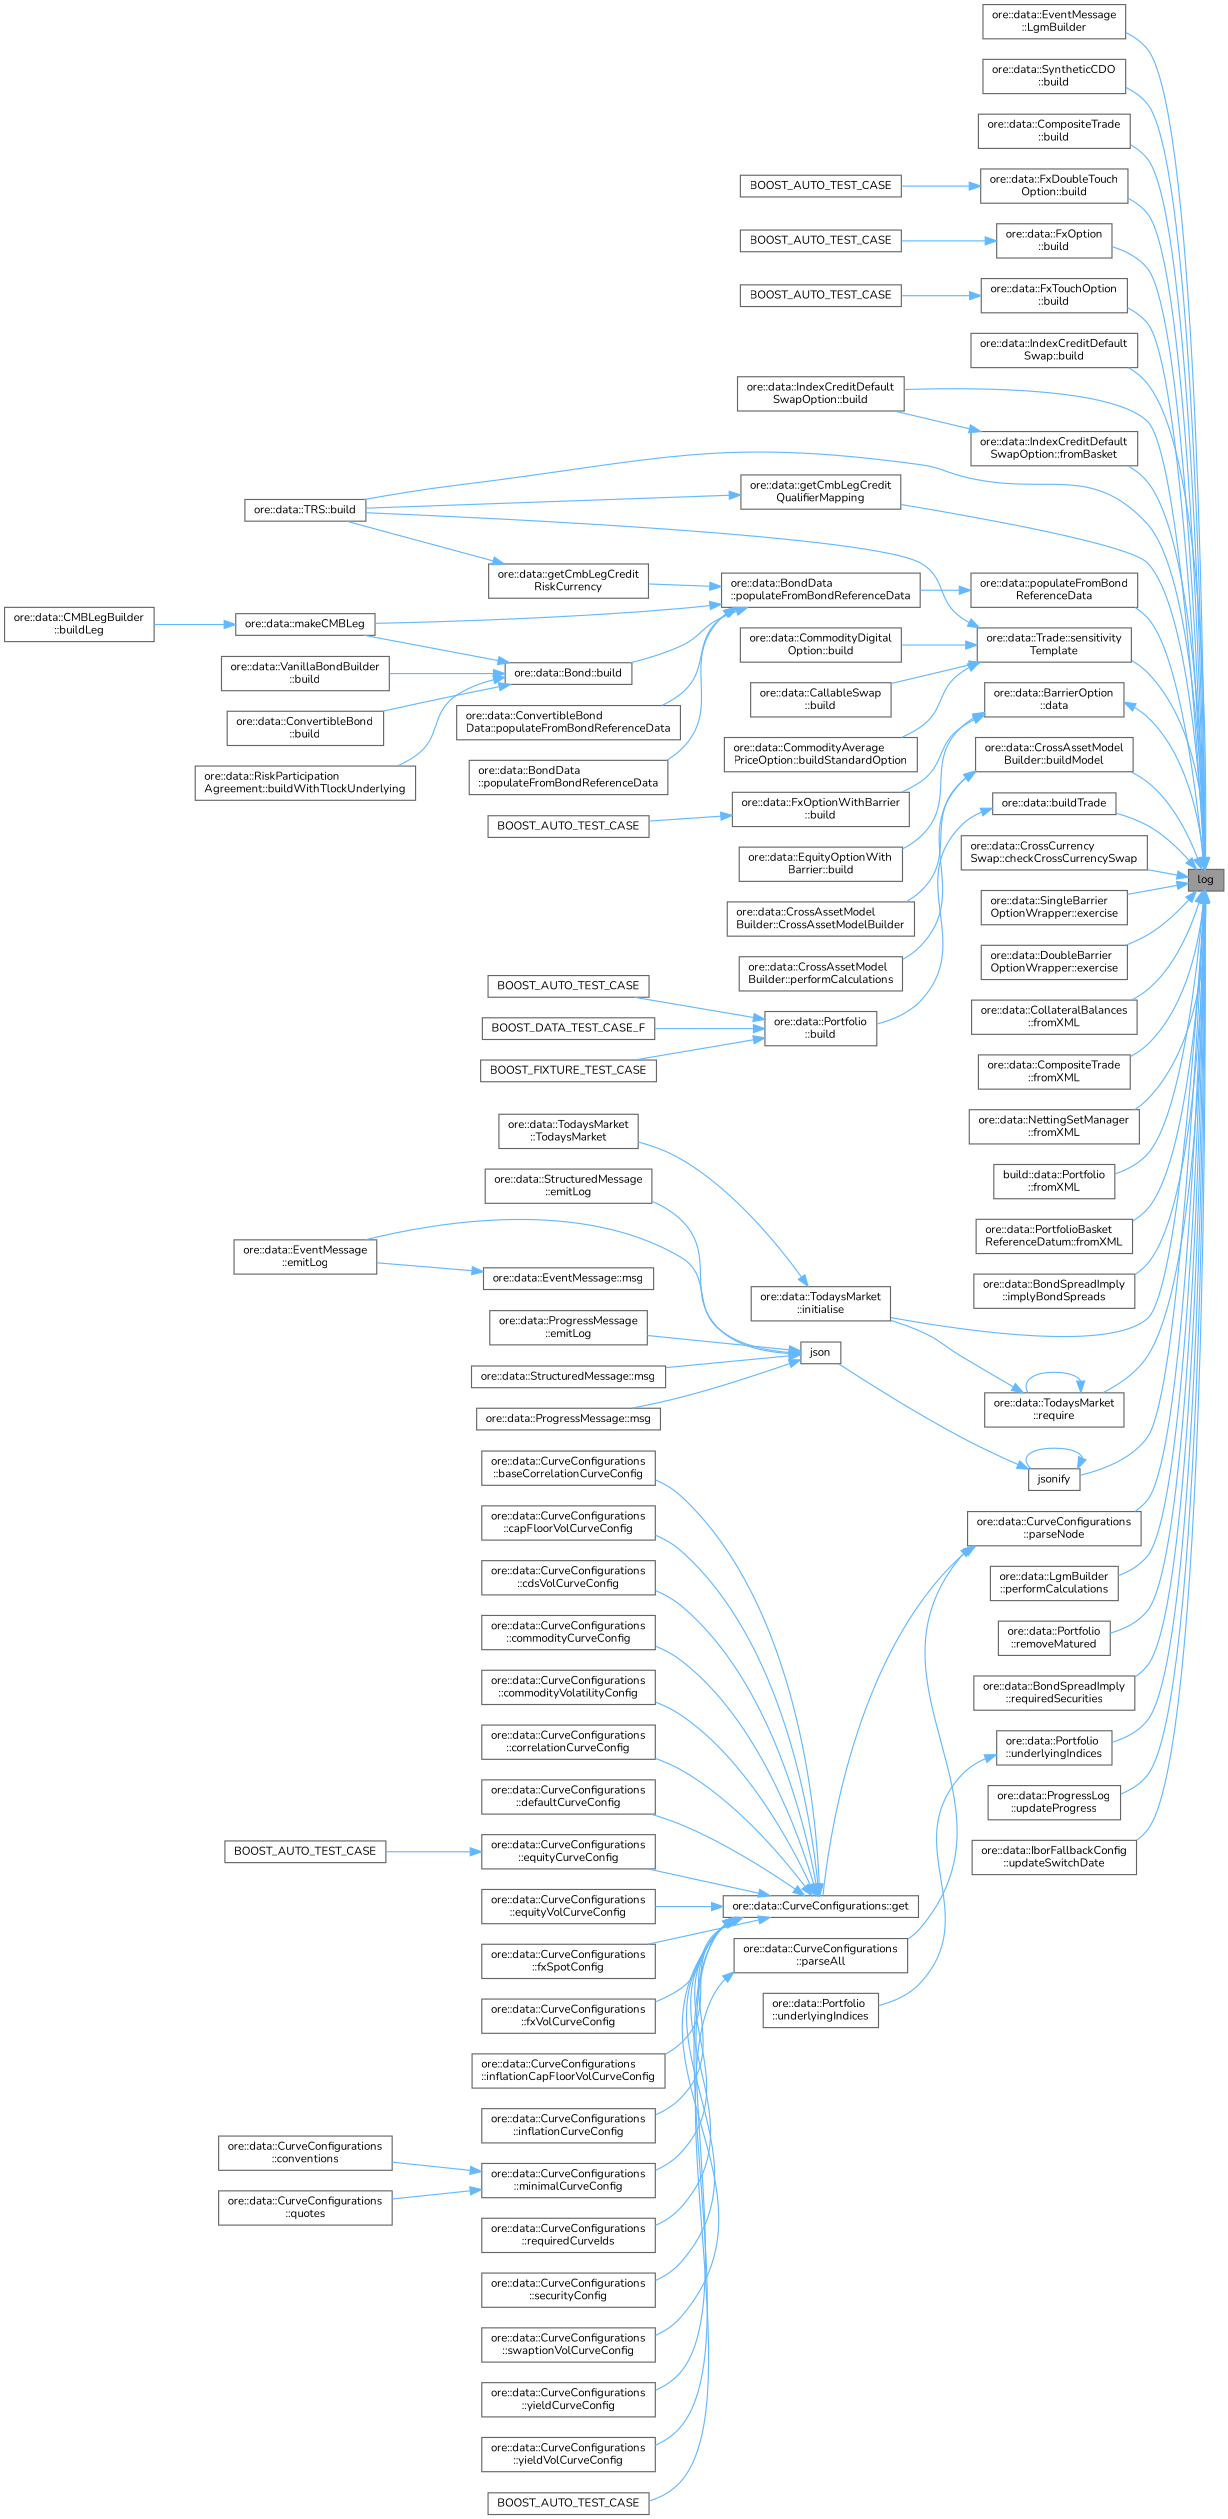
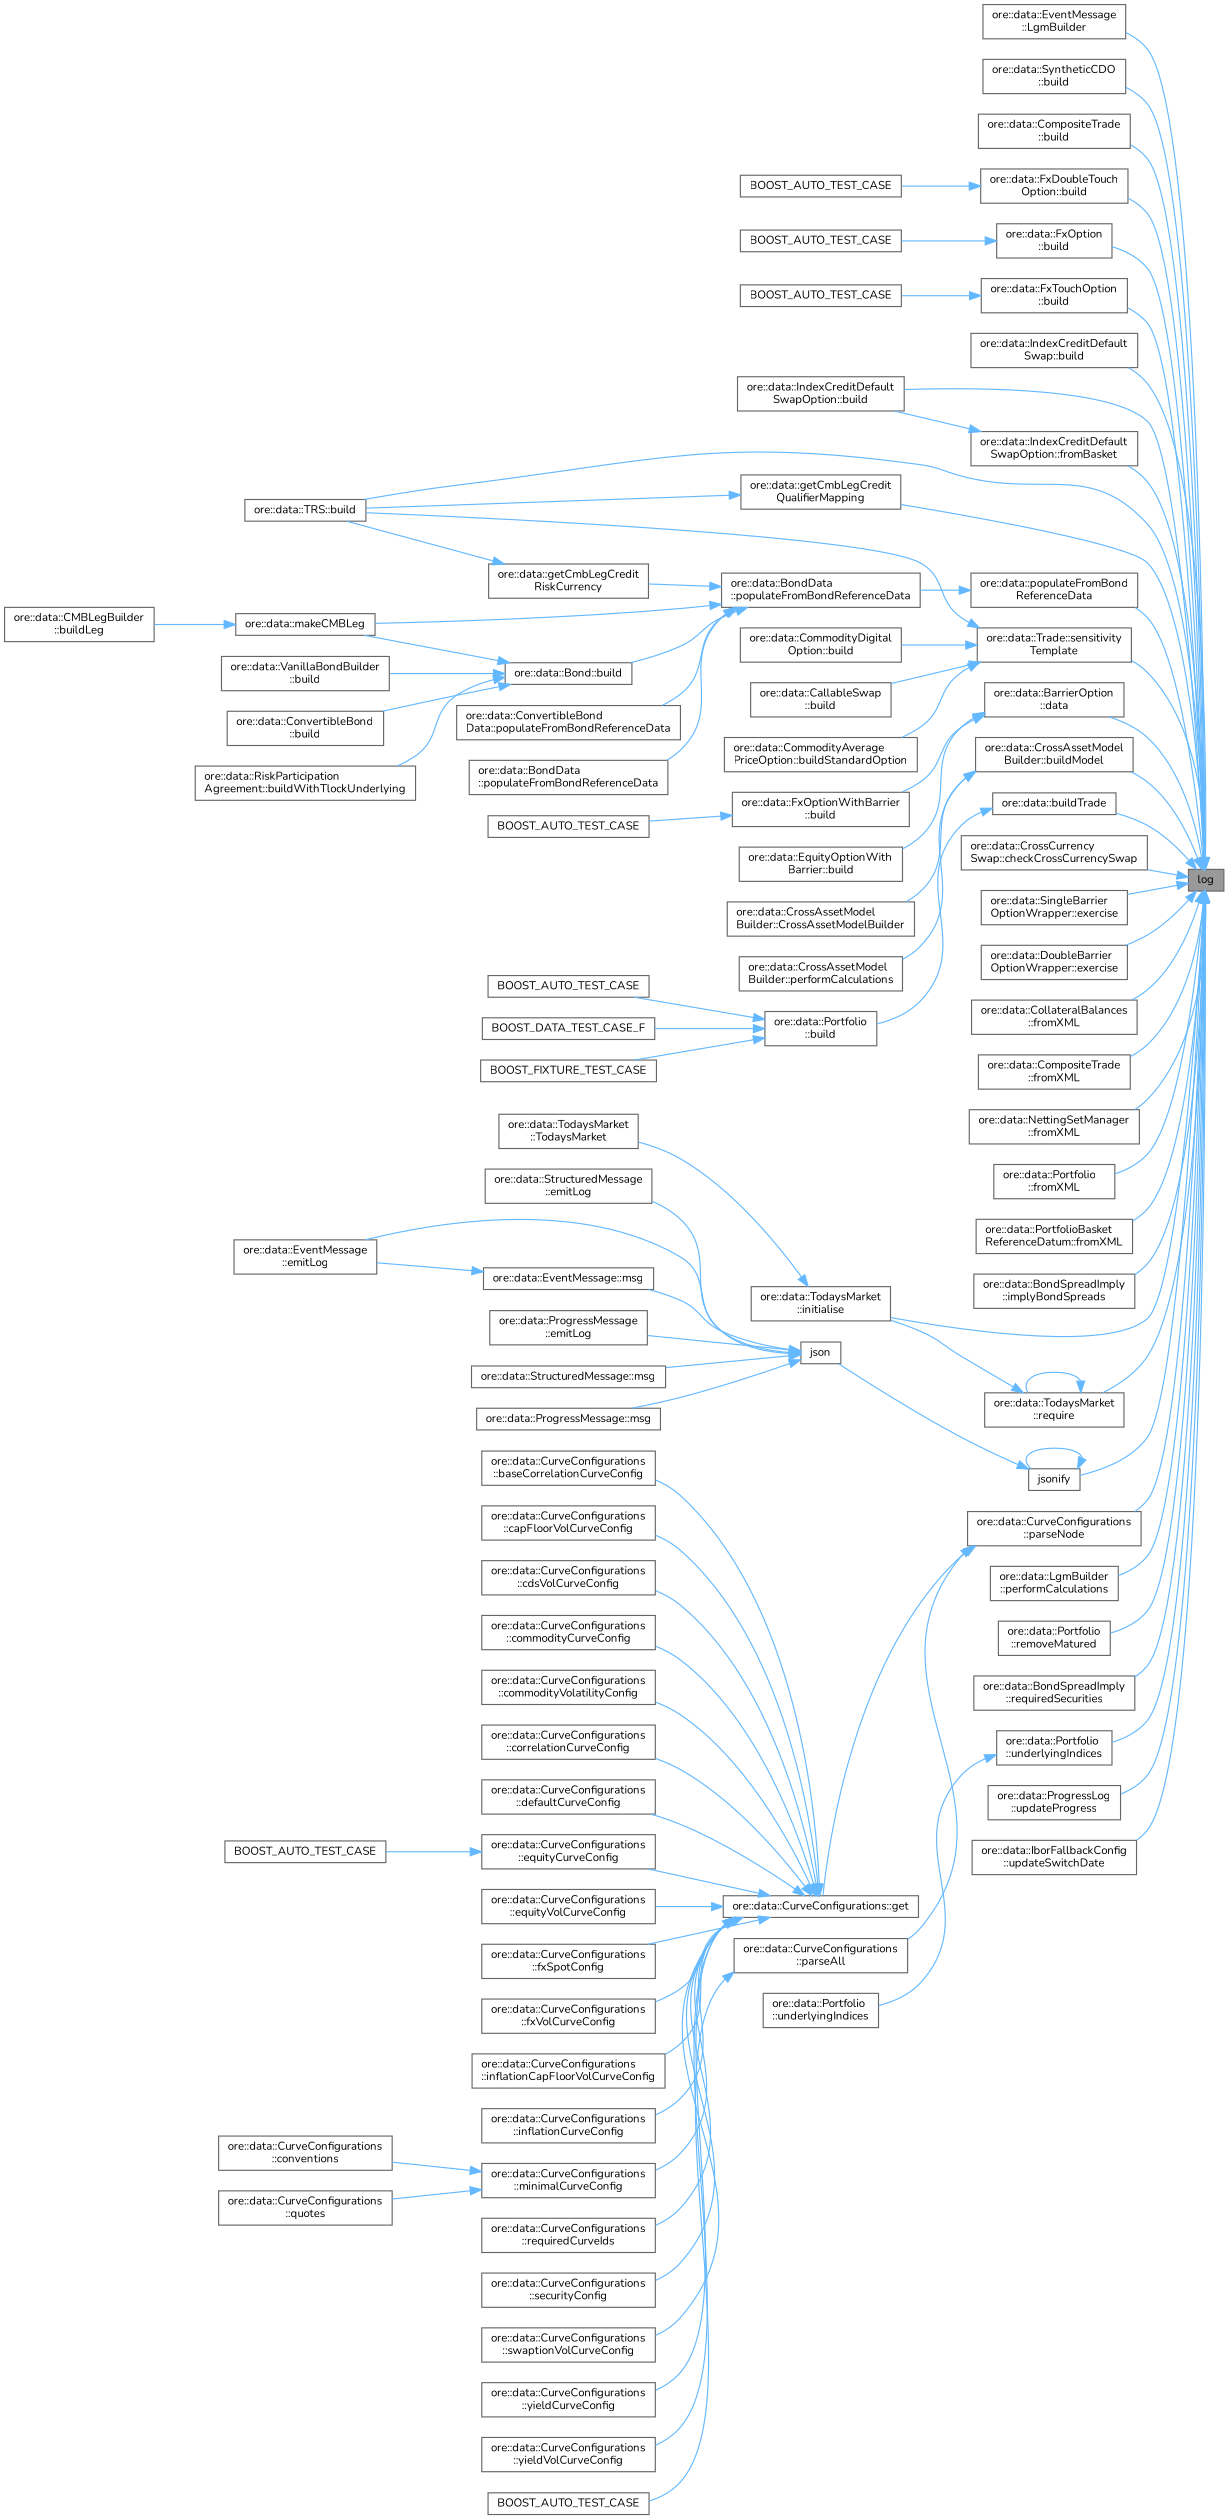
edge "log" -> "ore::data::BarrierOption ::data": reversed
node "build::data::Portfolio ::fromXML": label "build::data::Portfolio ::fromXML" -> "ore::data::Portfolio ::fromXML"
edge "ore::data::EventMessage::msg" -> "json": added
